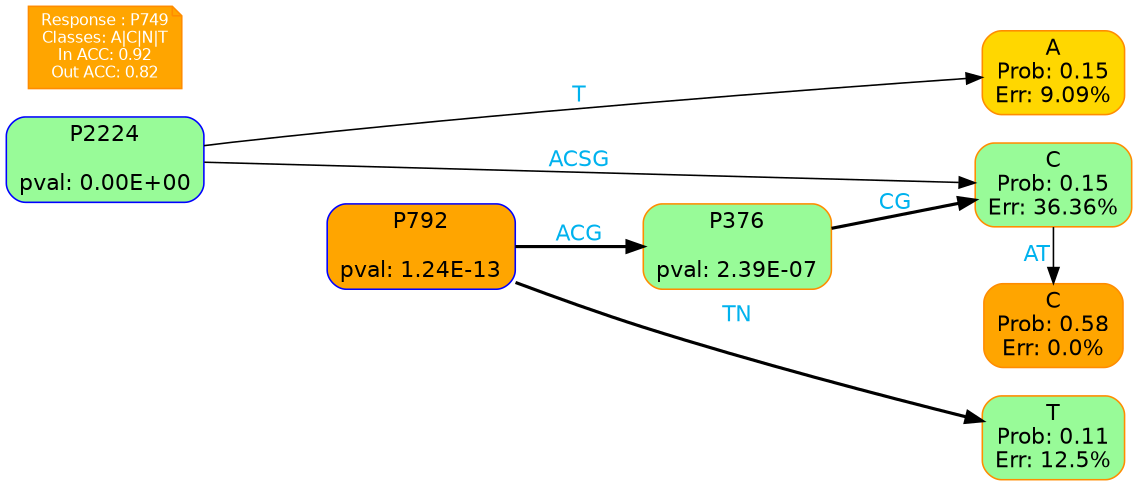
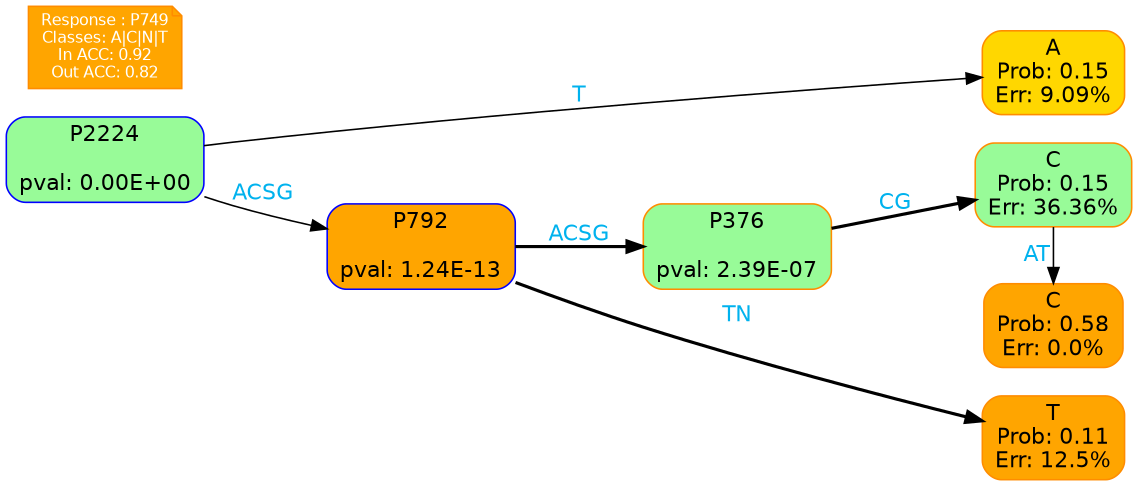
edge "P2224 pval: 0.00E+00" -> "C Prob: 0.15 Err: 36.36%": now "P2224 pval: 0.00E+00" -> "P792 pval: 1.24E-13"
edge "P792 pval: 1.24E-13" -> "P376 pval: 2.39E-07": label "ACG" -> "ACSG"
node "T Prob: 0.11 Err: 12.5%": fillcolor palegreen -> orange
